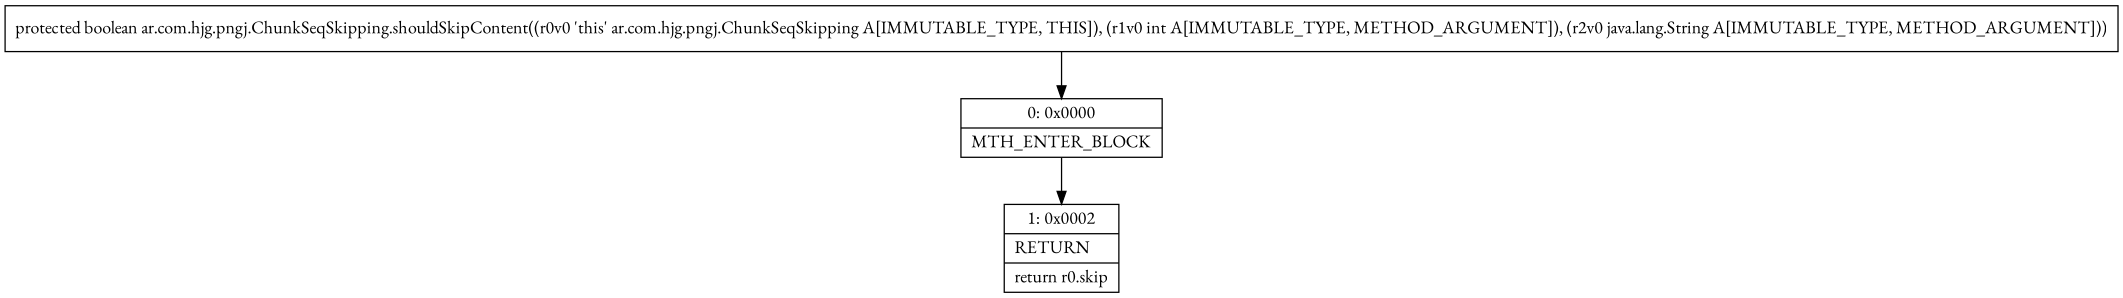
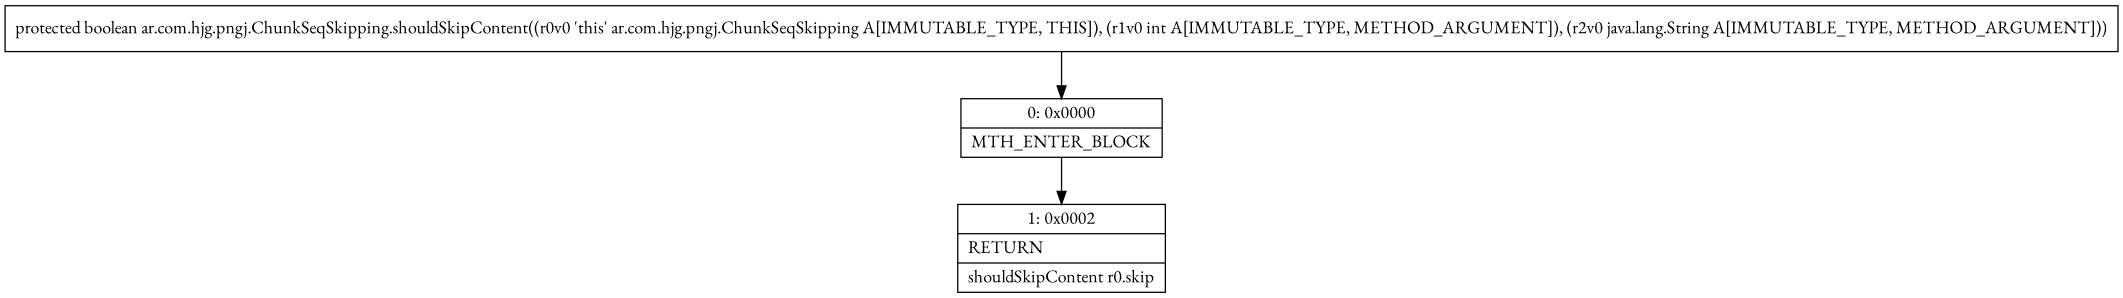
node "1: 0x0002": text "return r0.skip" -> "shouldSkipContent r0.skip"
